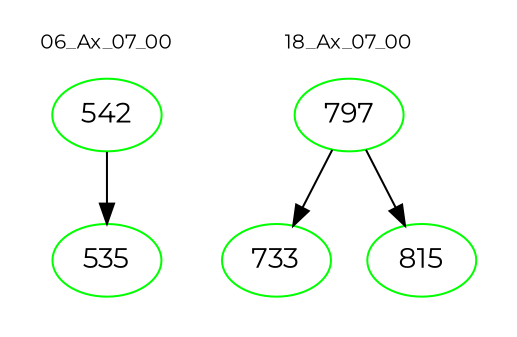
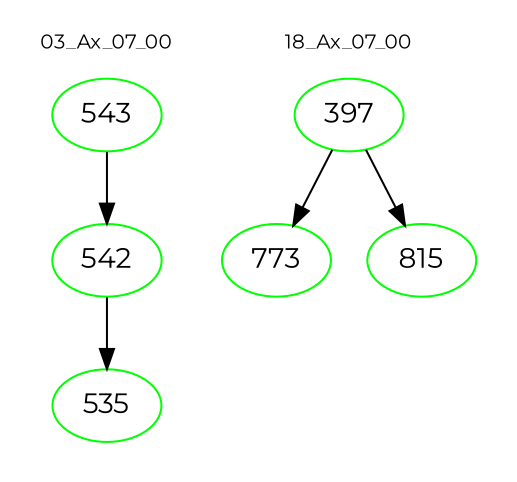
cluster "06_Ax_07_00": label "06_Ax_07_00" -> "03_Ax_07_00"
node "543": added
node "797": label "797" -> "397"
node "733": label "733" -> "773"
